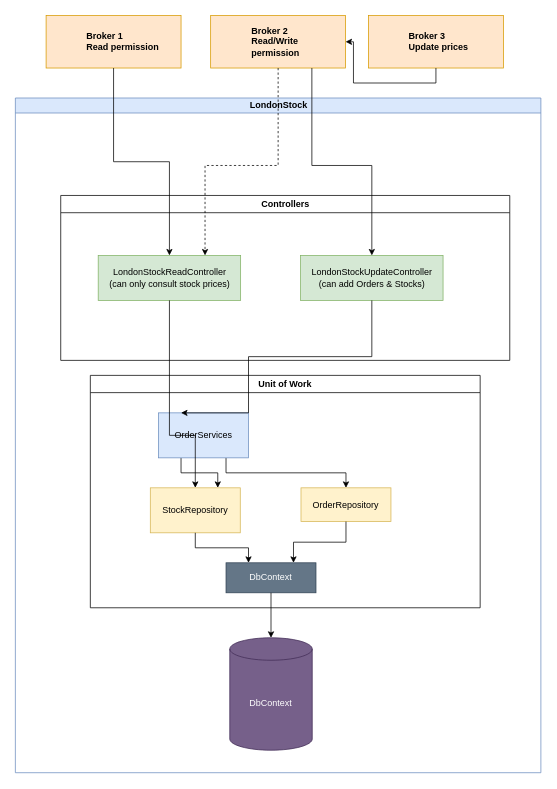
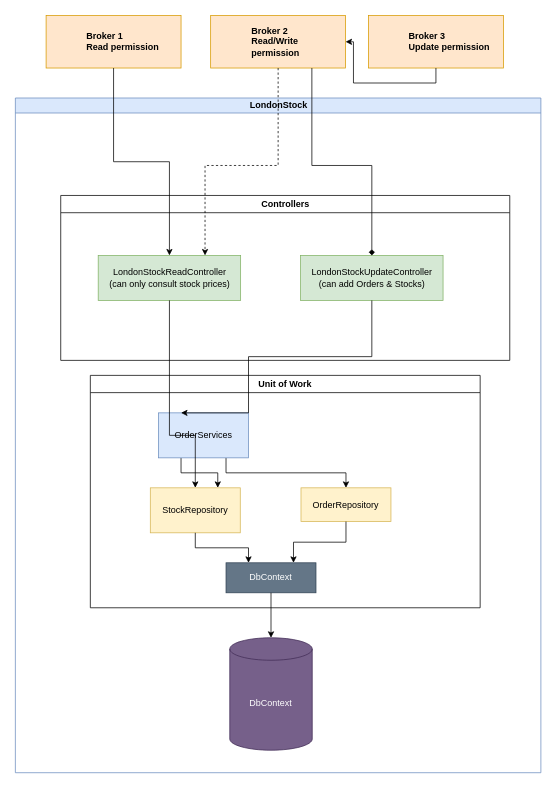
node "Broker 3 Update prices": label "Broker 3 Update prices" -> "Broker 3 Update permission"
edge "Broker 2 Read/Write permission" -> "LondonStockUpdateController (can add Orders & Stocks)": arrowhead classic -> diamond
